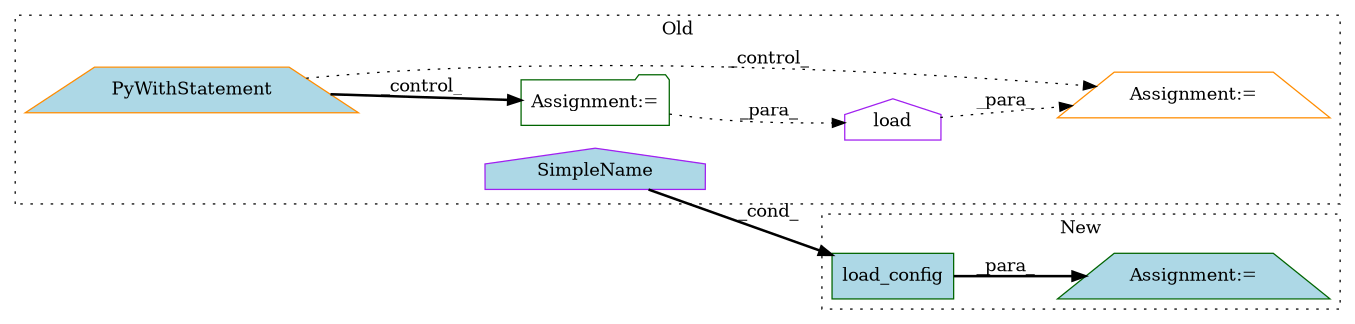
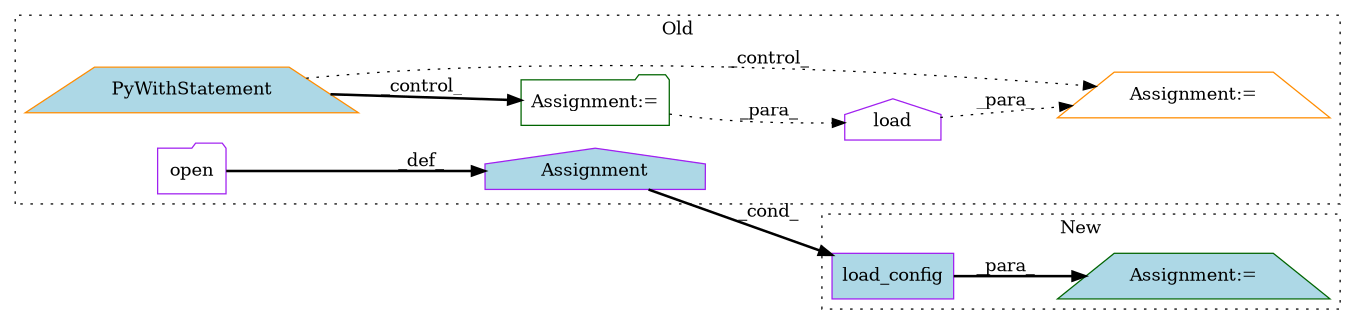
node "open": added
node "SimpleName": label "SimpleName" -> "Assignment"
node "load_config": color darkgreen -> purple
